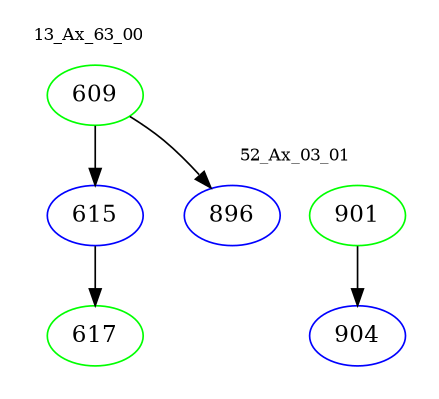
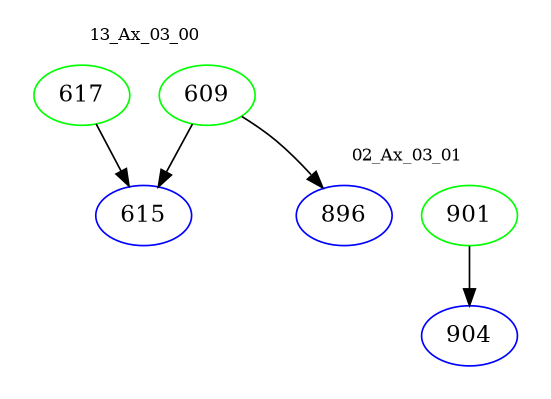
cluster "13_Ax_63_00": label "13_Ax_63_00" -> "13_Ax_03_00"
cluster "52_Ax_03_01": label "52_Ax_03_01" -> "02_Ax_03_01"
edge "615" -> "617": reversed
